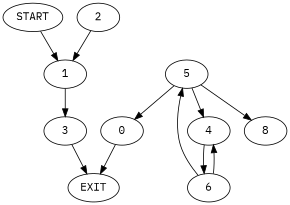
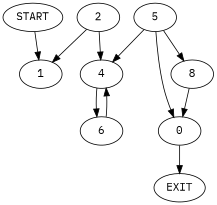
edge "2" -> "4": added
edge "8" -> "0": added
node "3": removed
edge "6" -> "5": removed
